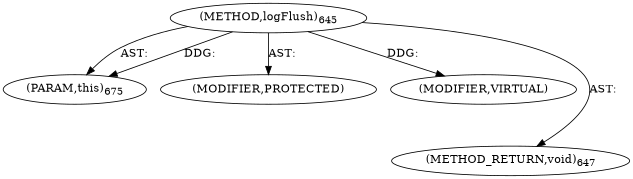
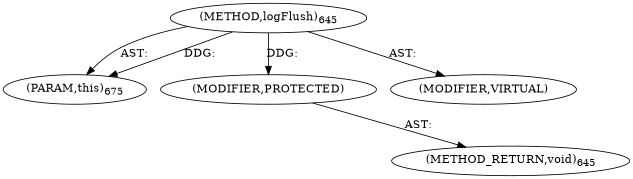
edge "(METHOD,logFlush)" -> "(METHOD_RETURN,void)": now "(MODIFIER,PROTECTED)" -> "(METHOD_RETURN,void)"
edge "(METHOD,logFlush)" -> "(MODIFIER,PROTECTED)": label "AST: " -> "DDG: "
edge "(METHOD,logFlush)" -> "(MODIFIER,VIRTUAL)": label "DDG: " -> "AST: "
node "(METHOD_RETURN,void)": text "647" -> "645"
